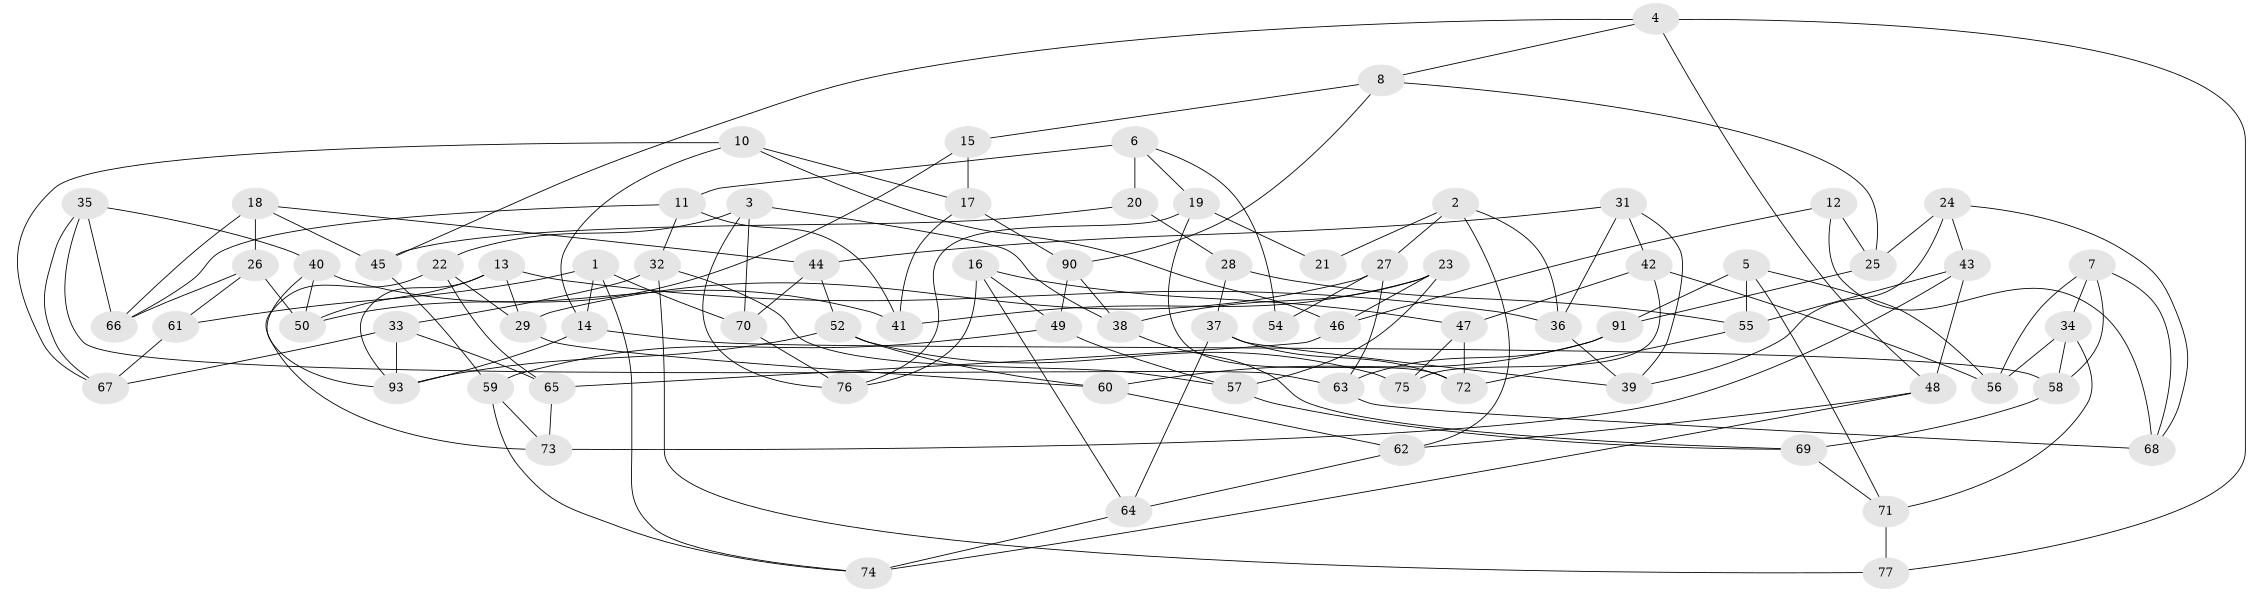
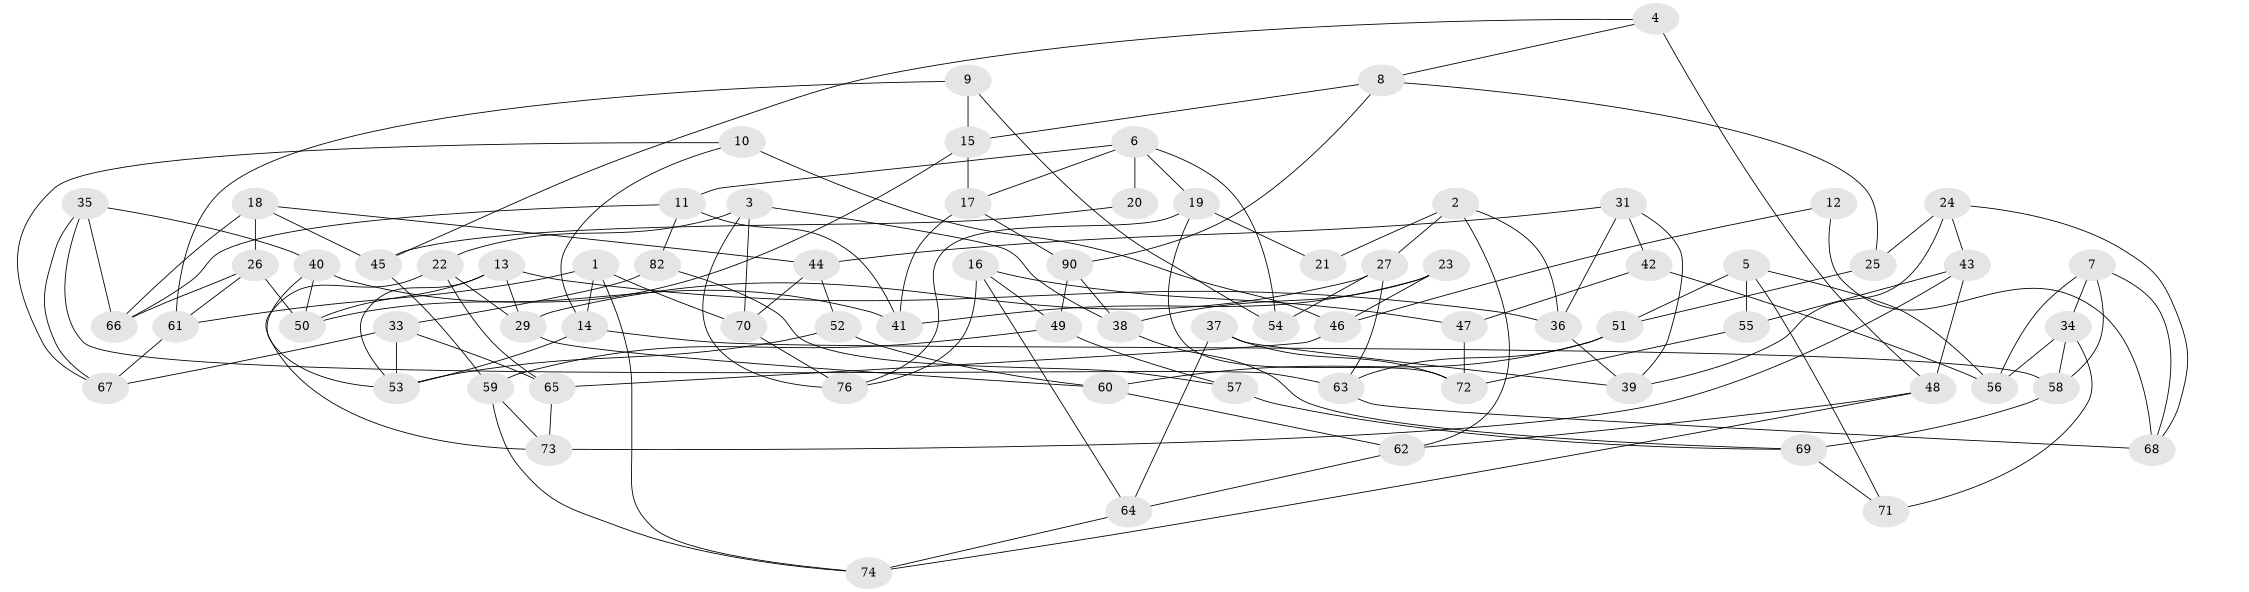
node "9": added
edge "10" -- "17": now "6" -- "17"
edge "12" -- "25": removed
node "32": label "32" -> "82"
node "28": removed
node "91": label "91" -> "51"
edge "23" -- "57": removed
node "93": label "93" -> "53"
node "75": removed
node "77": removed
